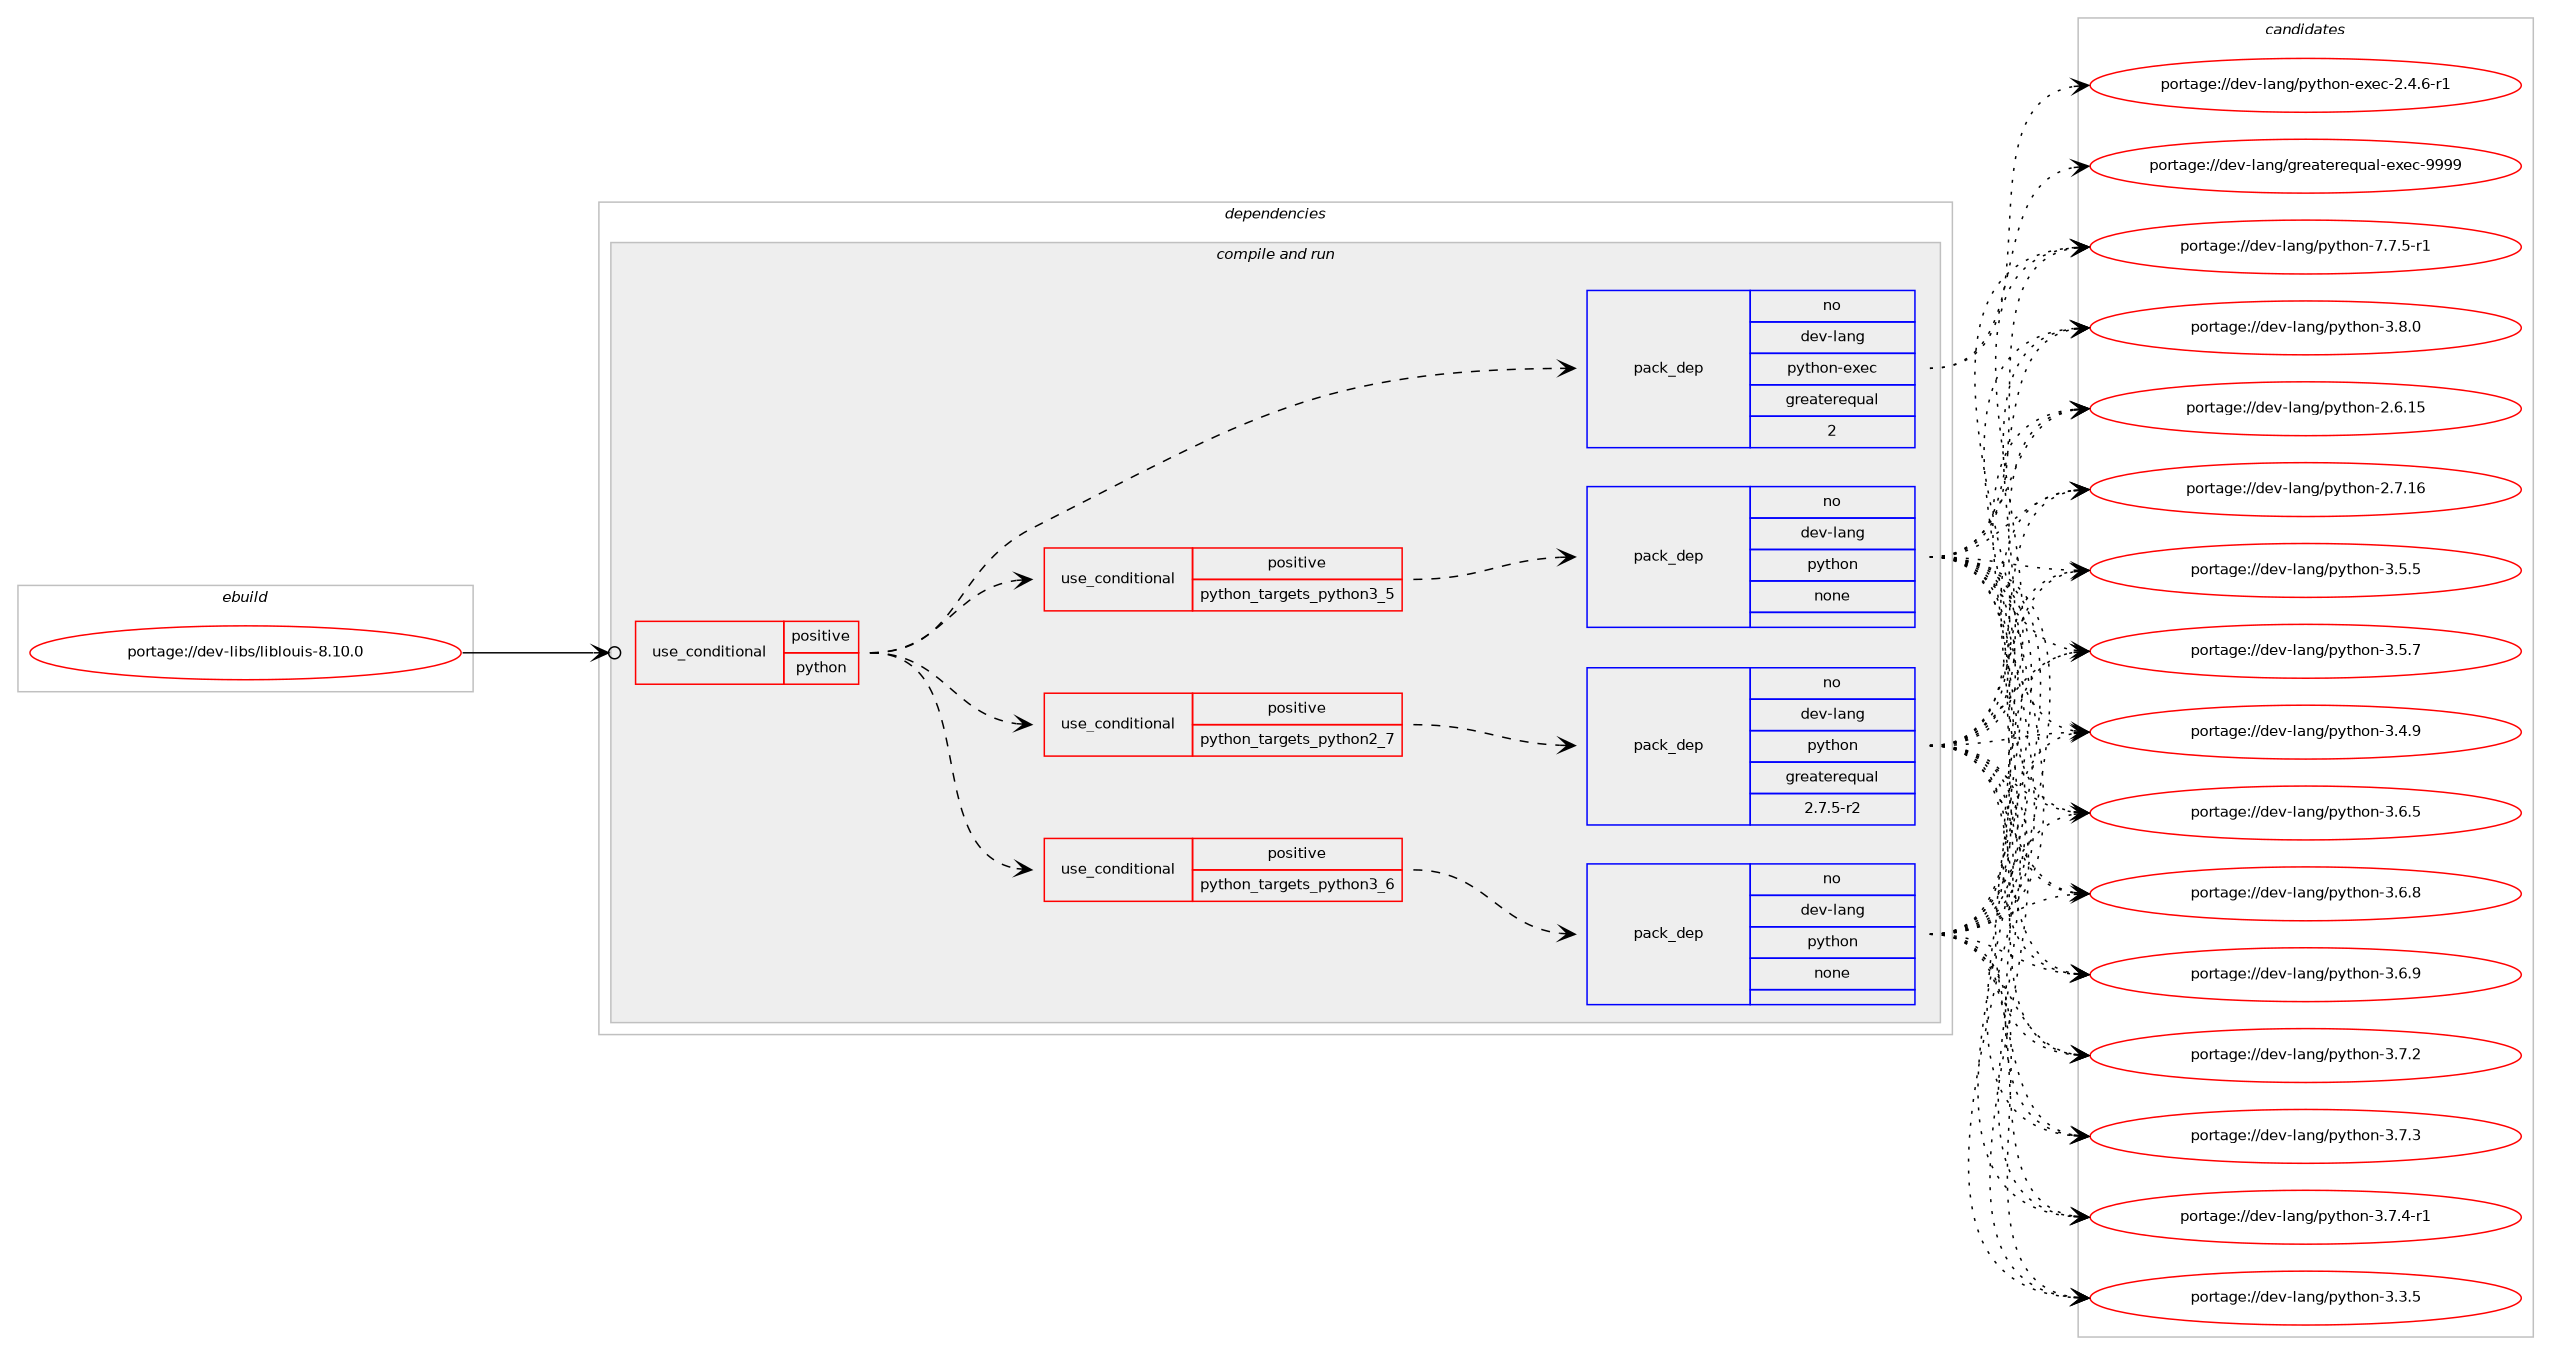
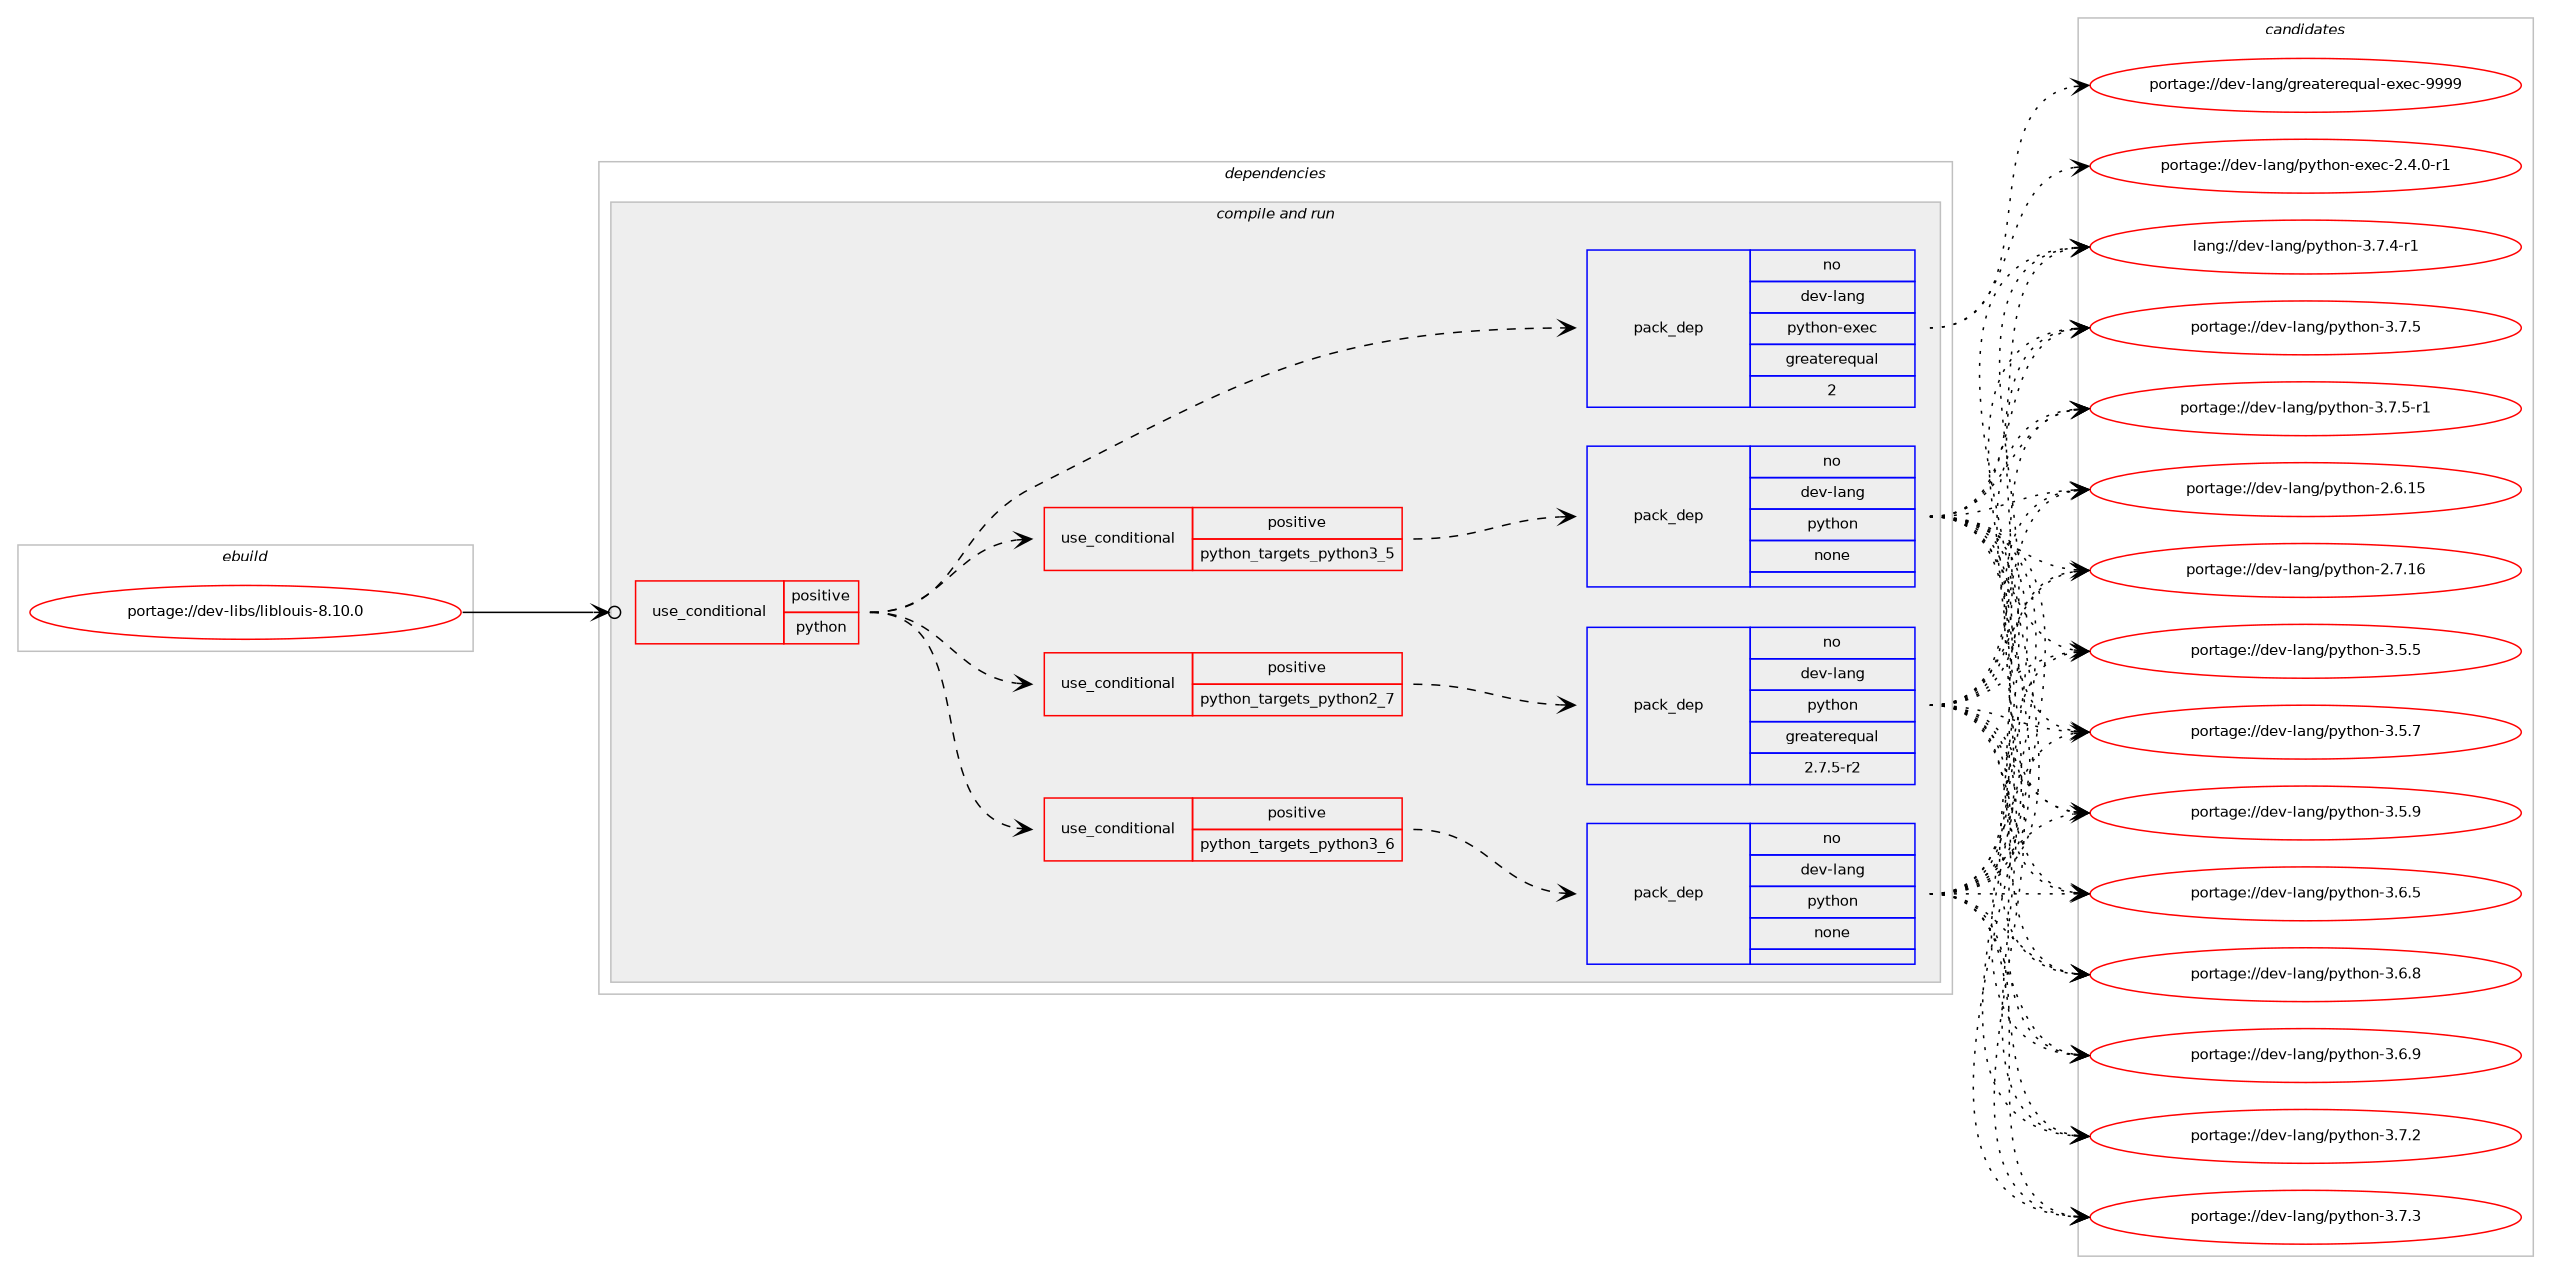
node "portage://dev-lang/python-exec-2.4.6-r1": label "portage://dev-lang/python-exec-2.4.6-r1" -> "portage://dev-lang/python-exec-2.4.0-r1"
node "portage://dev-lang/python-7.7.5-r1": label "portage://dev-lang/python-7.7.5-r1" -> "portage://dev-lang/python-3.7.5-r1"
node "portage://dev-lang/python-3.8.0": removed
node "portage://dev-lang/python-3.4.9": label "portage://dev-lang/python-3.4.9" -> "portage://dev-lang/python-3.5.9"
node "portage://dev-lang/python-3.7.4-r1": label "portage://dev-lang/python-3.7.4-r1" -> "lang://dev-lang/python-3.7.4-r1"
node "portage://dev-lang/python-3.3.5": label "portage://dev-lang/python-3.3.5" -> "portage://dev-lang/python-3.7.5"
